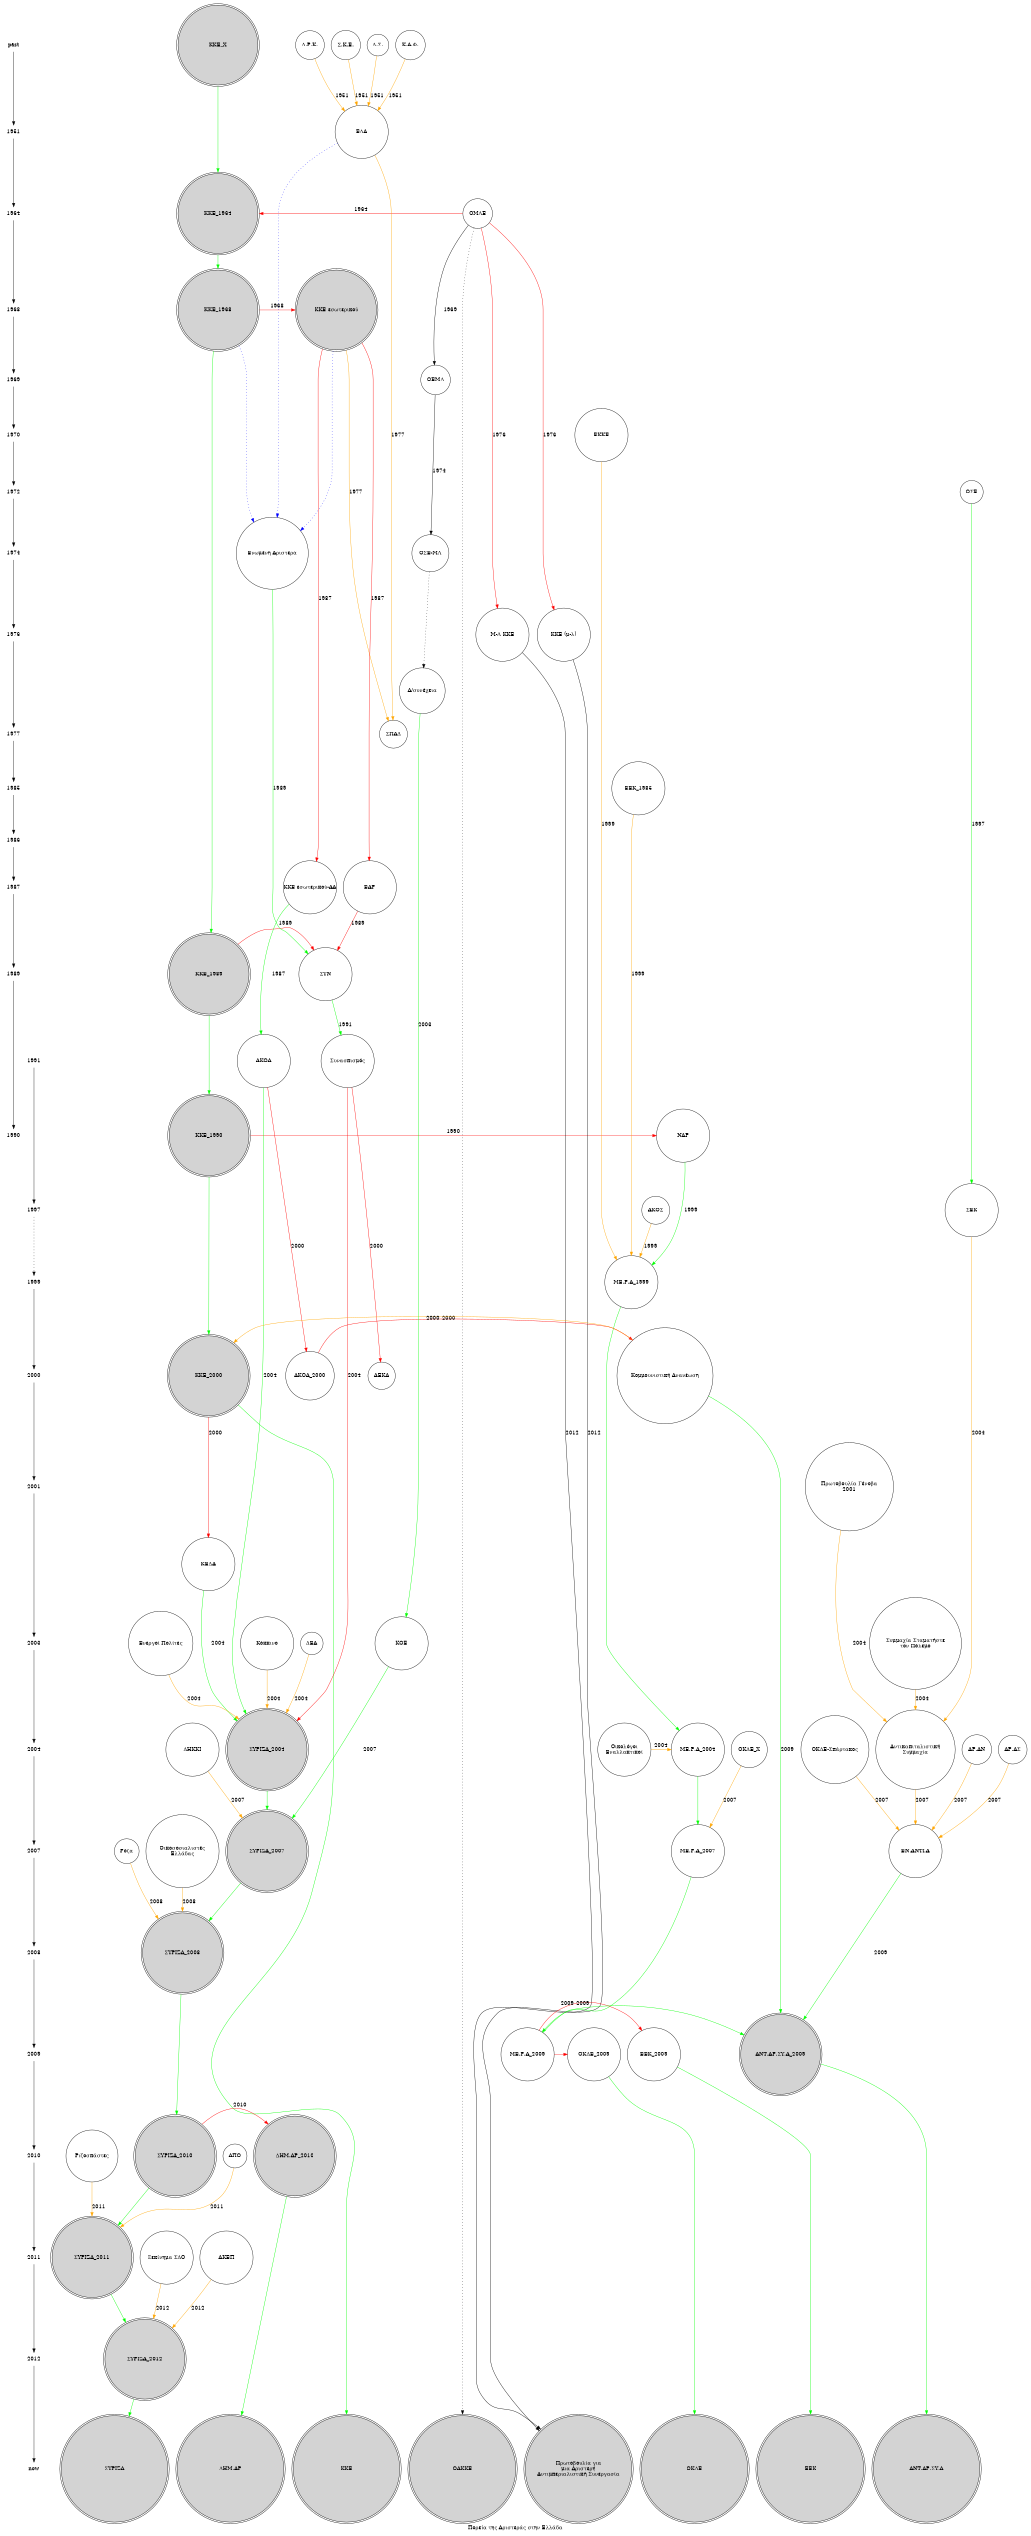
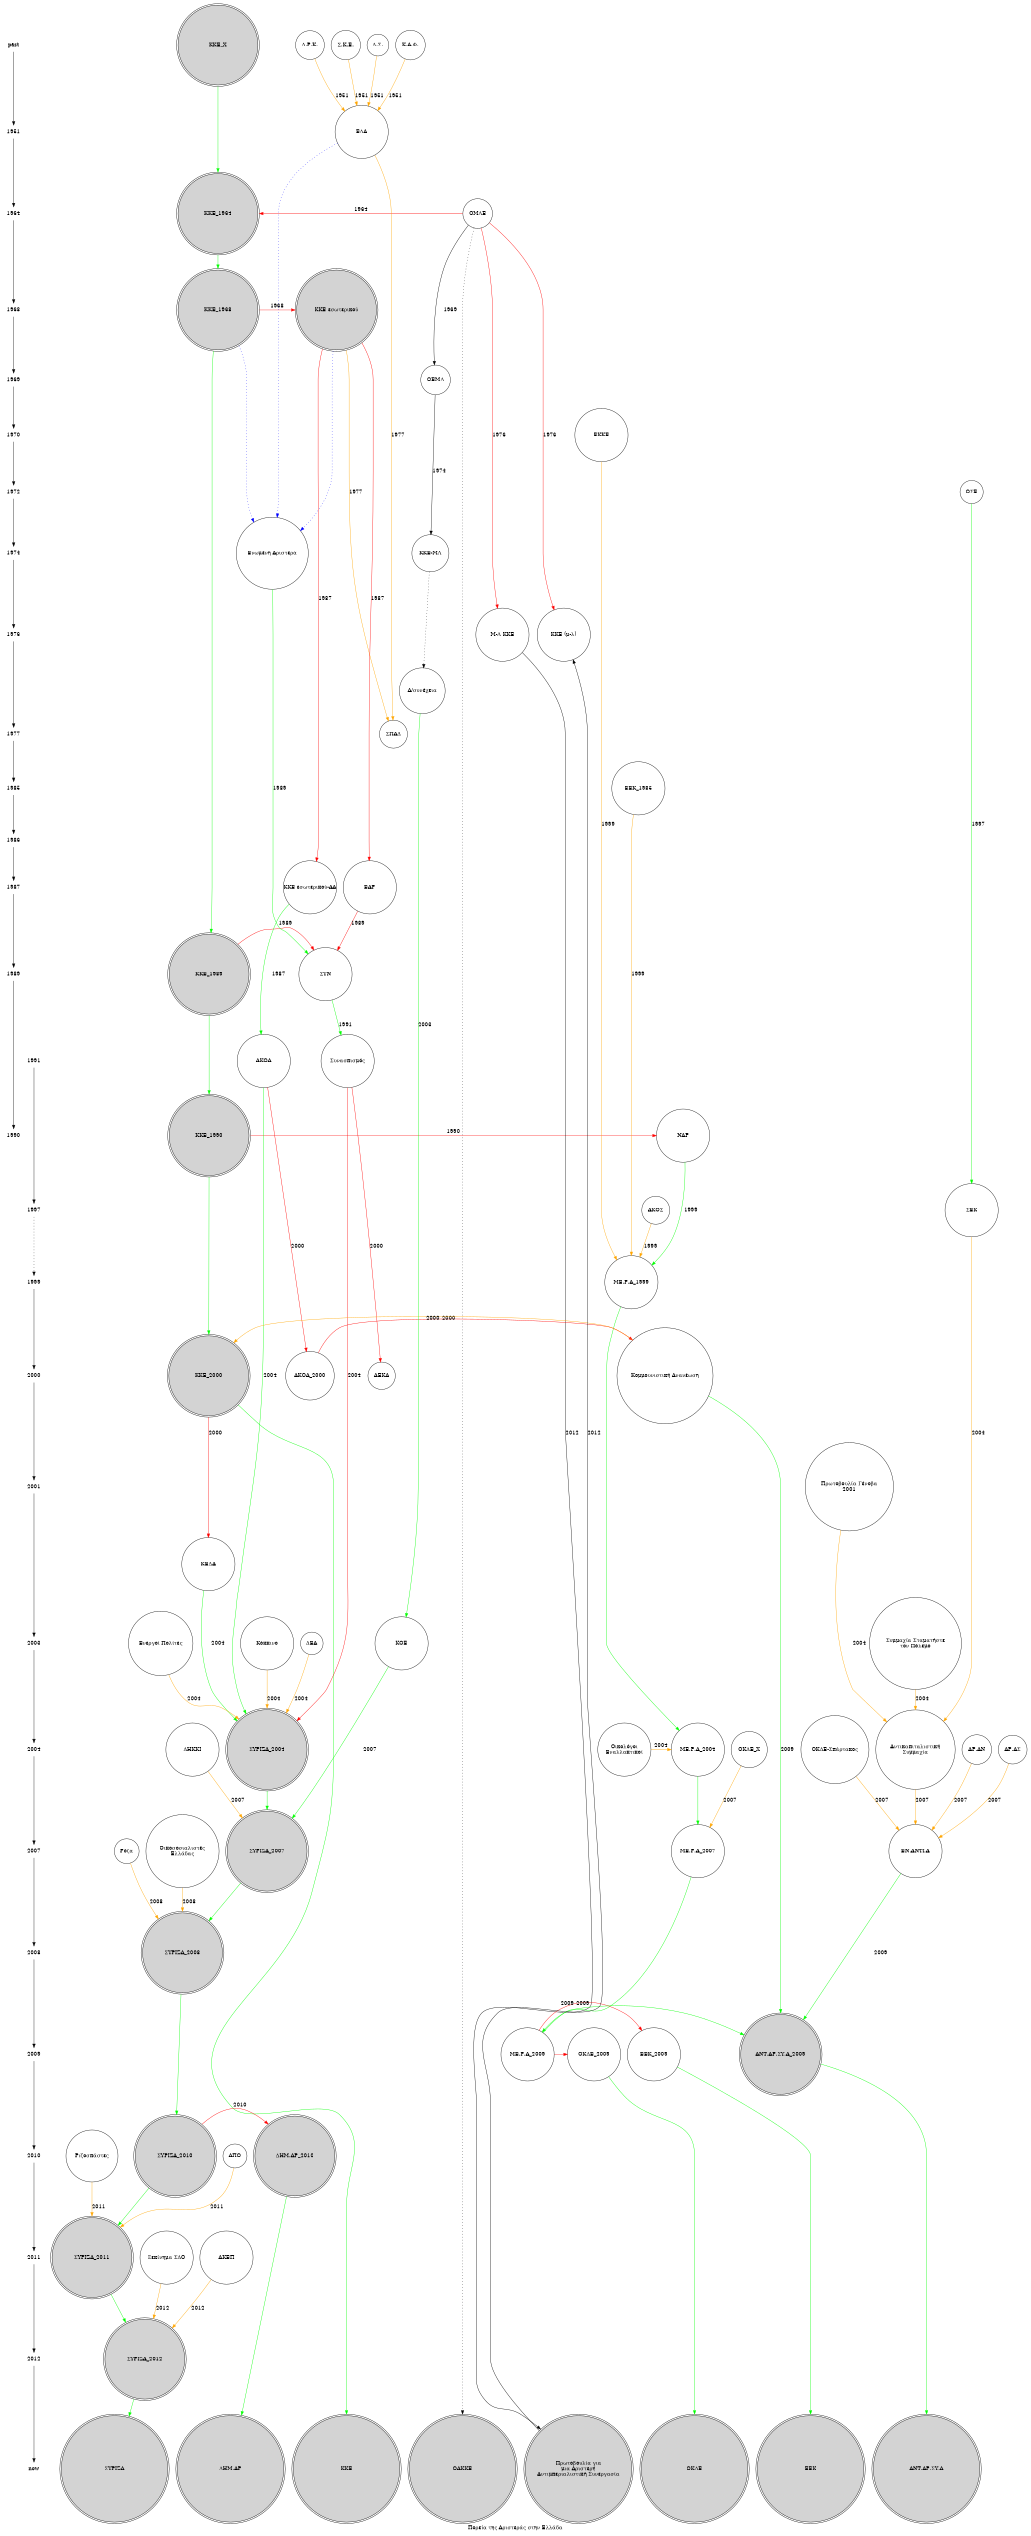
node "ΟΣΕ-ΜΛ": label "ΟΣΕ-ΜΛ" -> "ΚΚΕ-ΜΛ"
edge "ΚΚΕ (μ-λ)" -> "Πρωτοβουλία για μια Αριστερή Αντιμπεριαλιστική Συνεργασία": reversed
